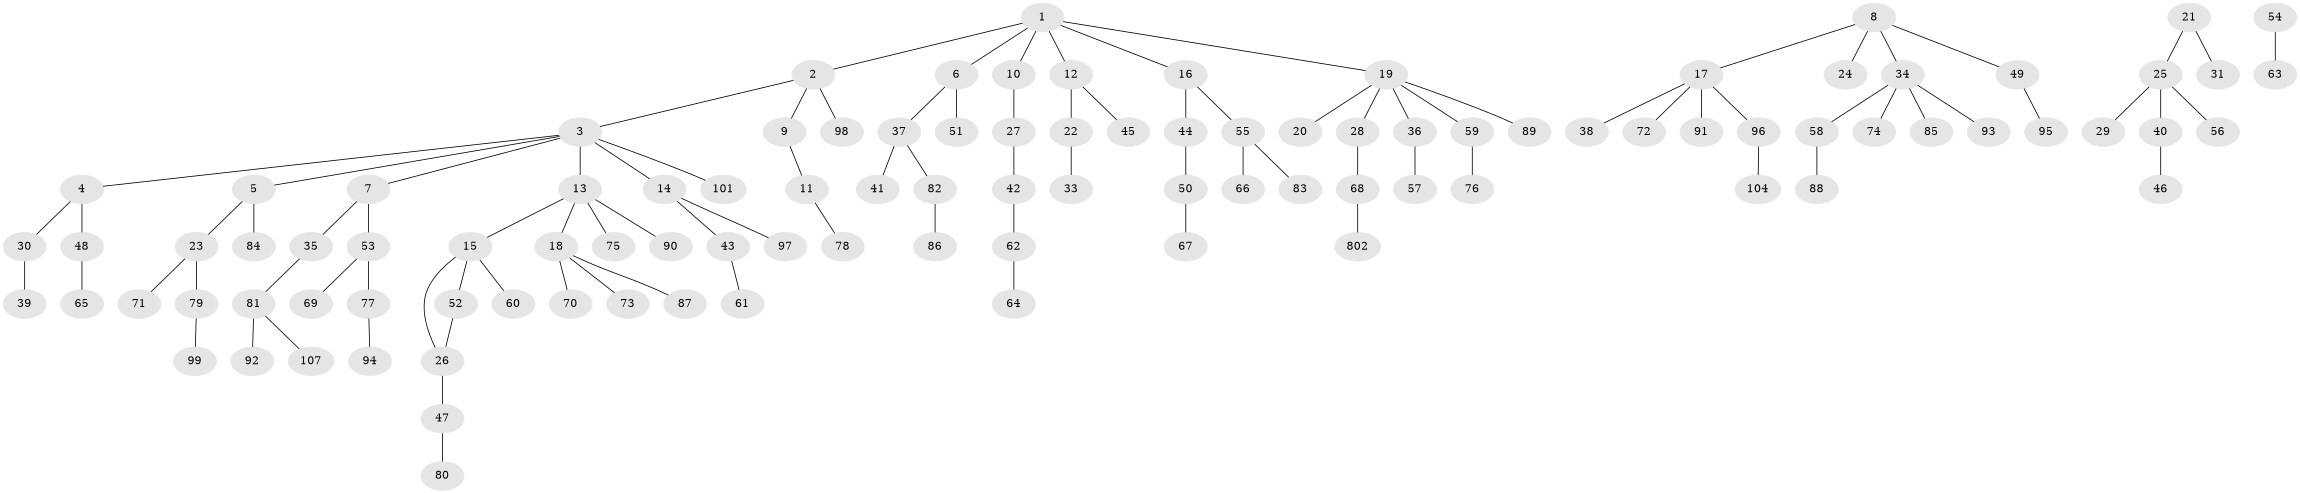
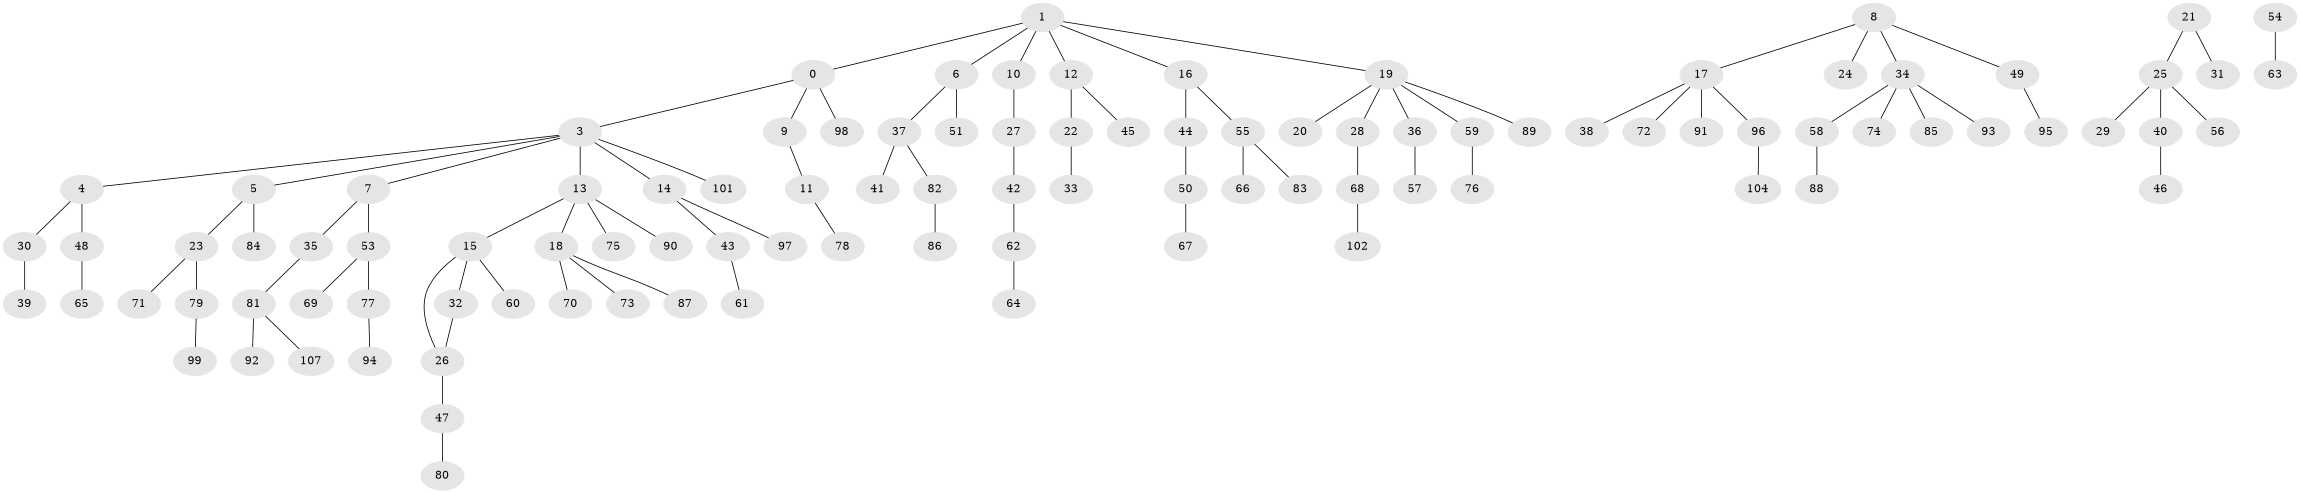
node "2": label "2" -> "0"
node "802": label "802" -> "102"
node "52": label "52" -> "32"
